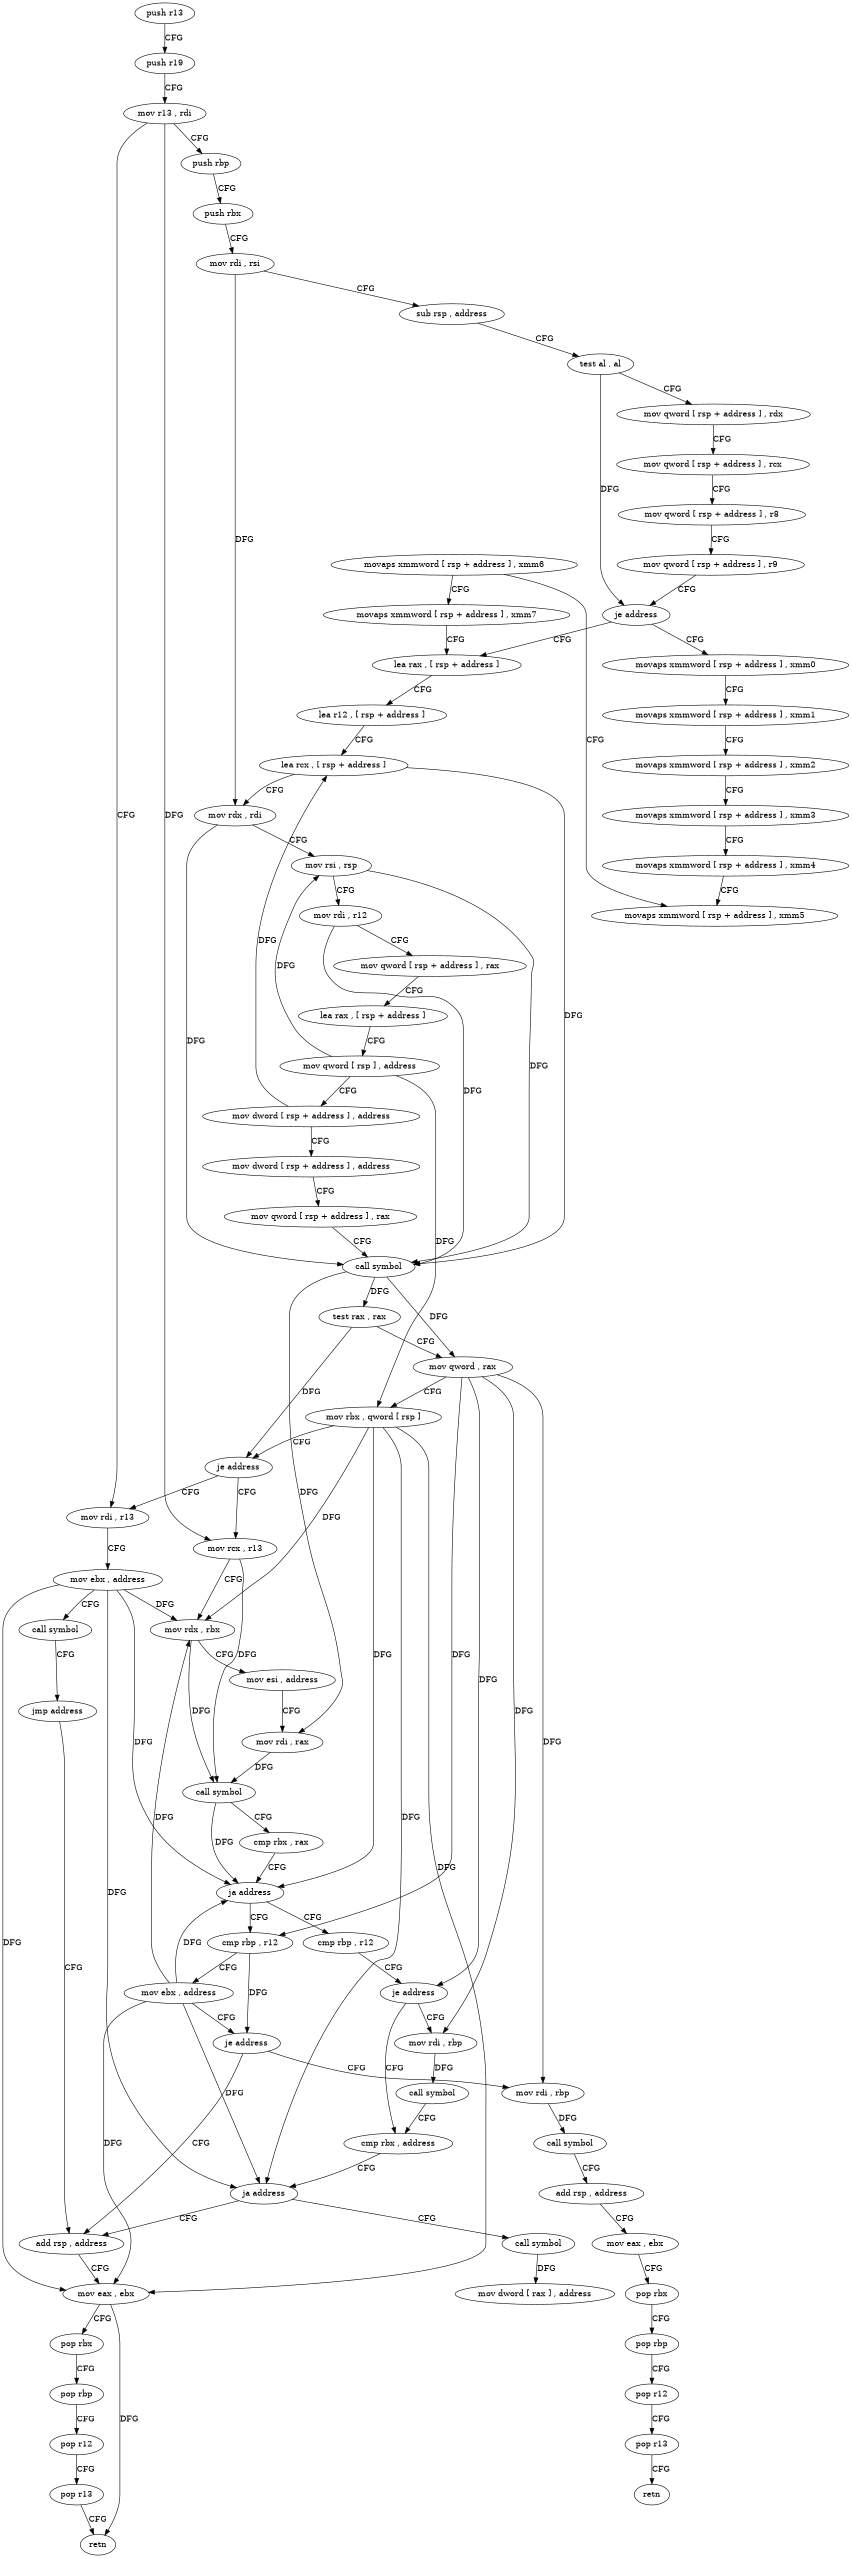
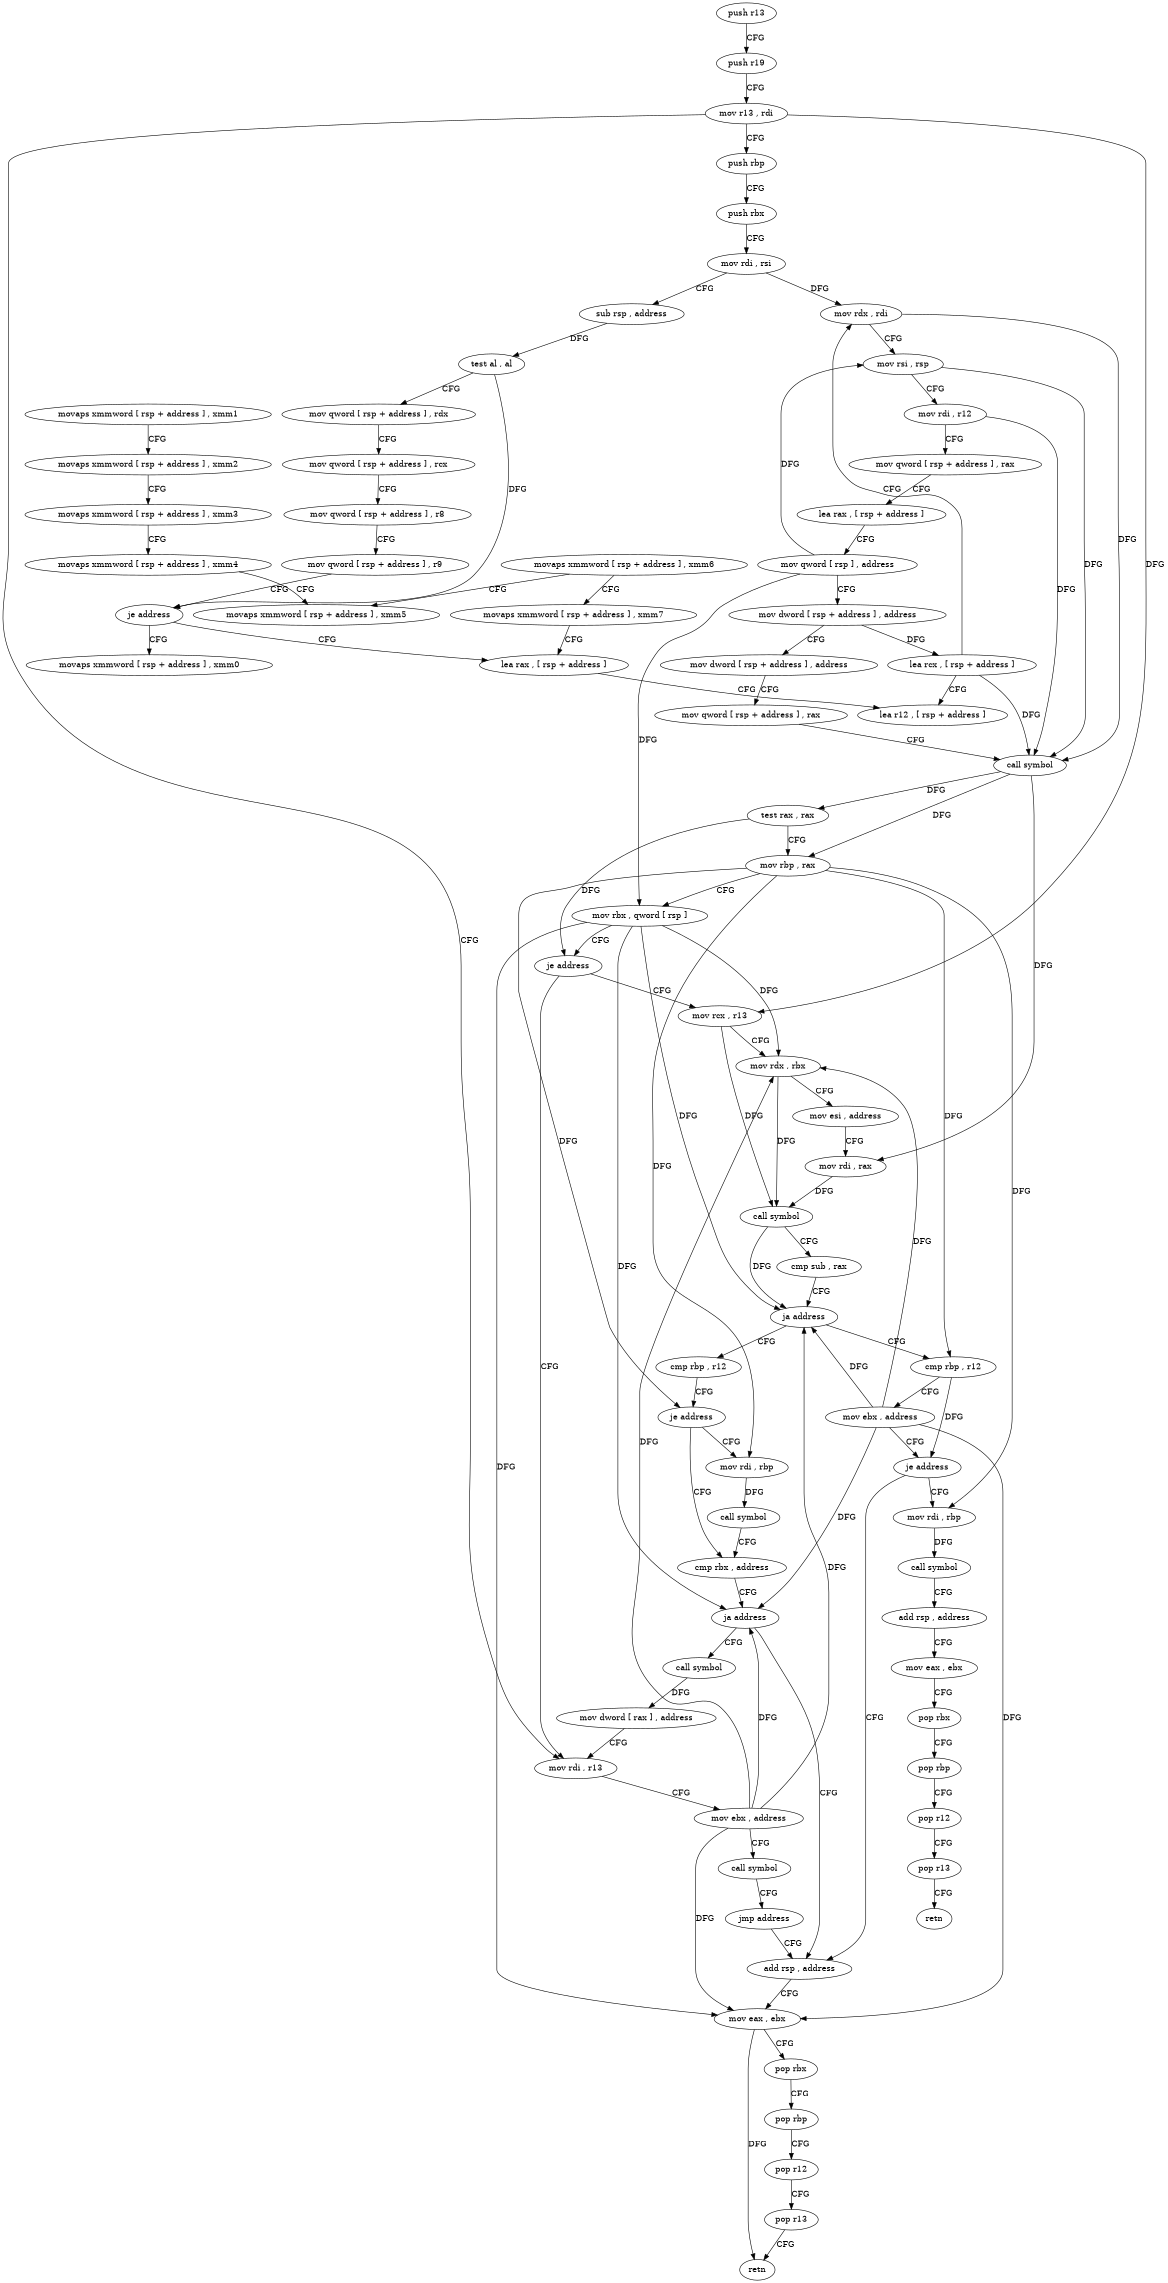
edge "sub rsp , address" -> "test al , al": label "CFG" -> "DFG"
edge "movaps xmmword [ rsp + address ] , xmm0" -> "movaps xmmword [ rsp + address ] , xmm1": removed, label "CFG"
edge "lea r12 , [ rsp + address ]" -> "lea rcx , [ rsp + address ]": reversed
node "mov qword , rax": label "mov qword , rax" -> "mov rbp , rax"
edge "mov dword [ rax ] , address" -> "mov rdi , r13": added, label "CFG"
node "cmp rbx , rax": label "cmp rbx , rax" -> "cmp sub , rax"
